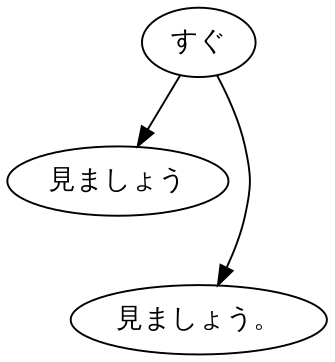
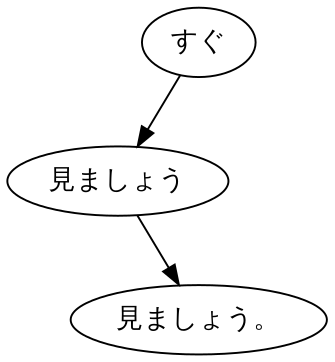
edge "すぐ" -> "見ましょう。": now "見ましょう" -> "見ましょう。"
